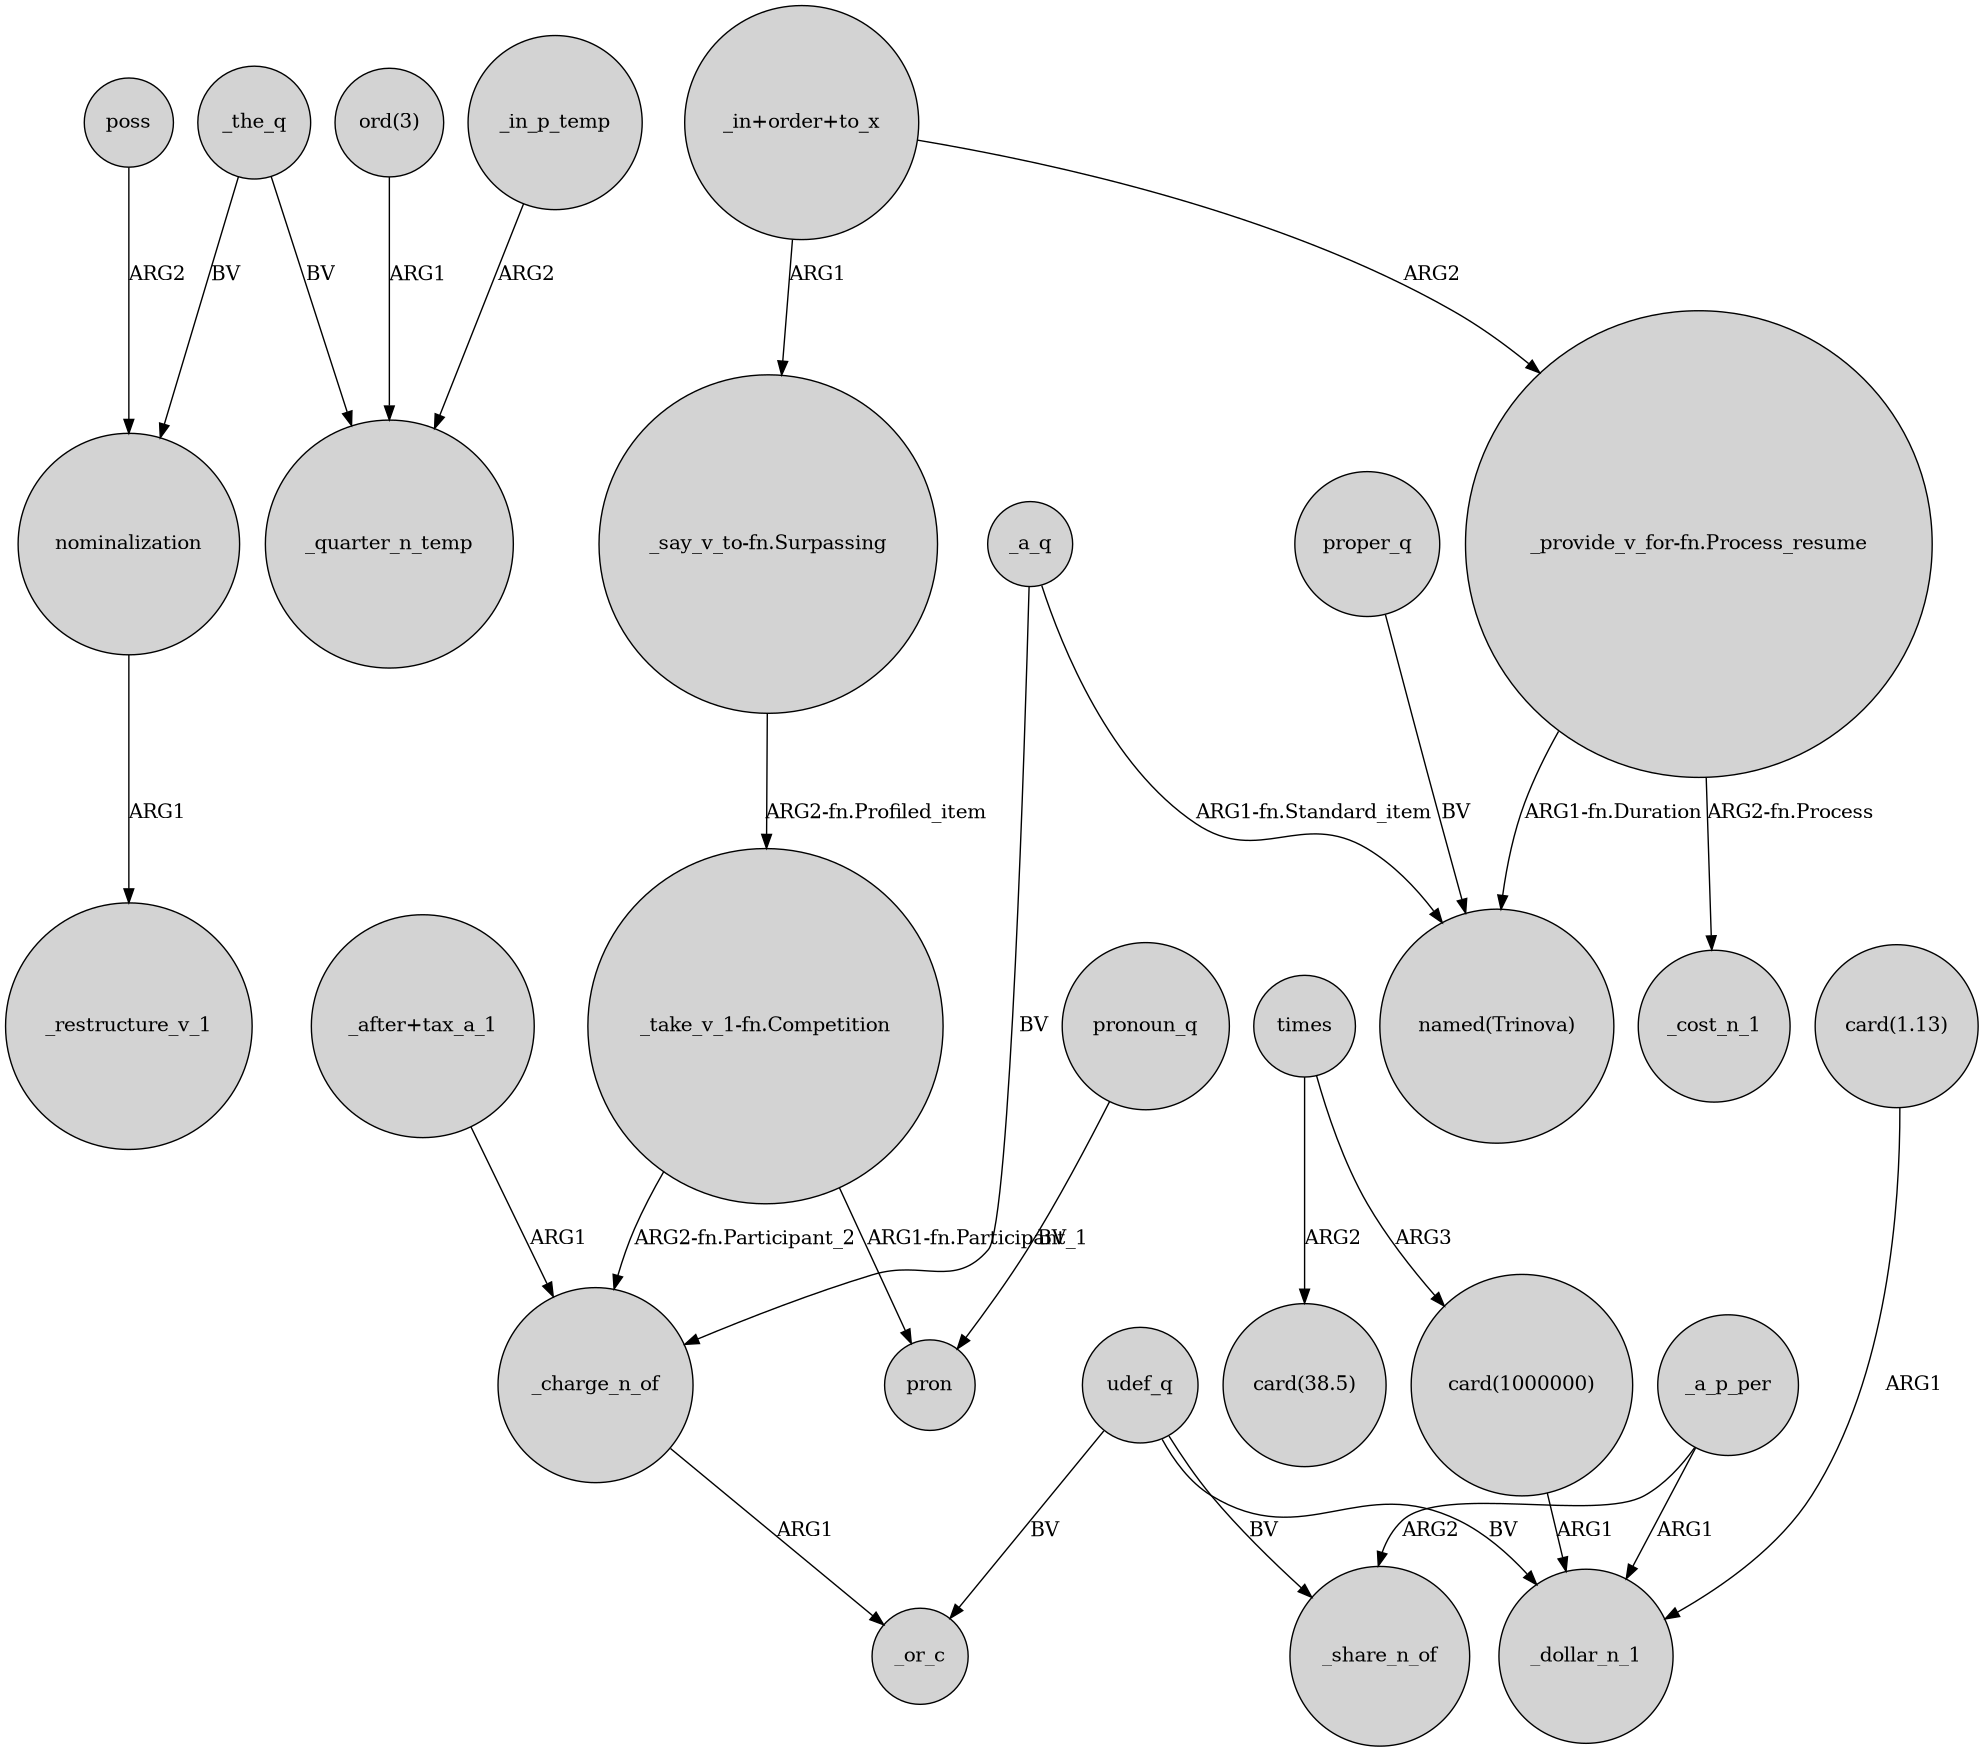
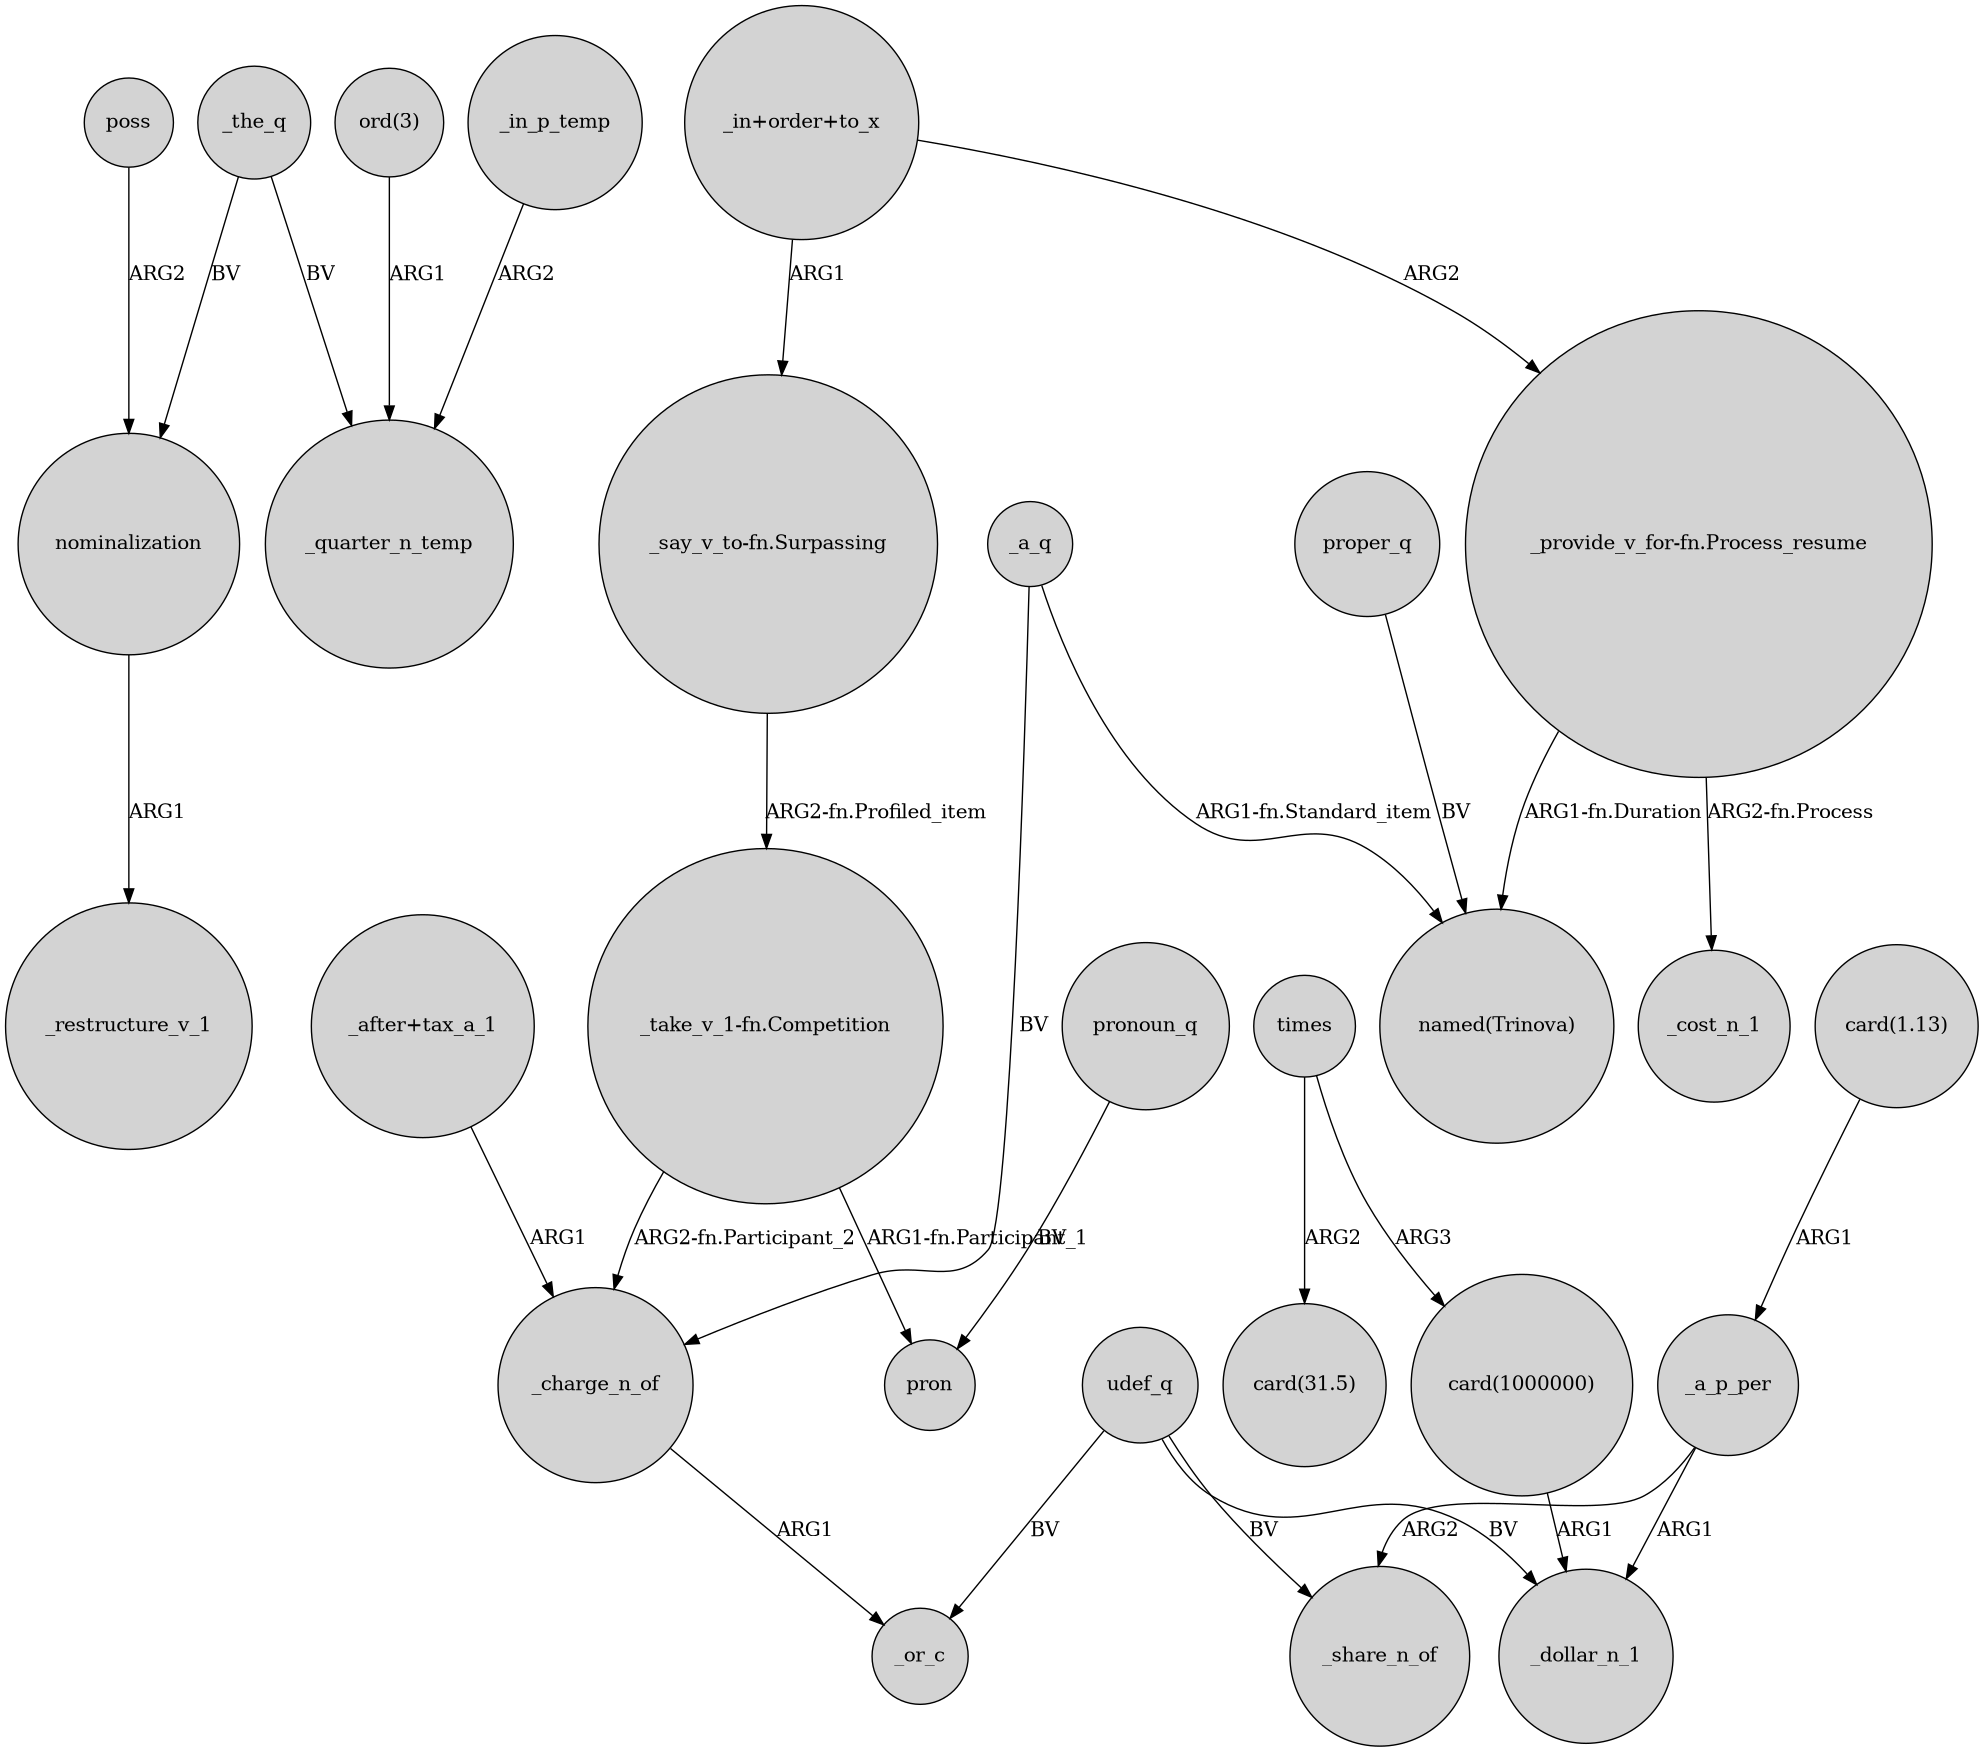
node "card(38.5)": label "card(38.5)" -> "card(31.5)"
edge "card(1.13)" -> "_dollar_n_1": now "card(1.13)" -> "_a_p_per"
